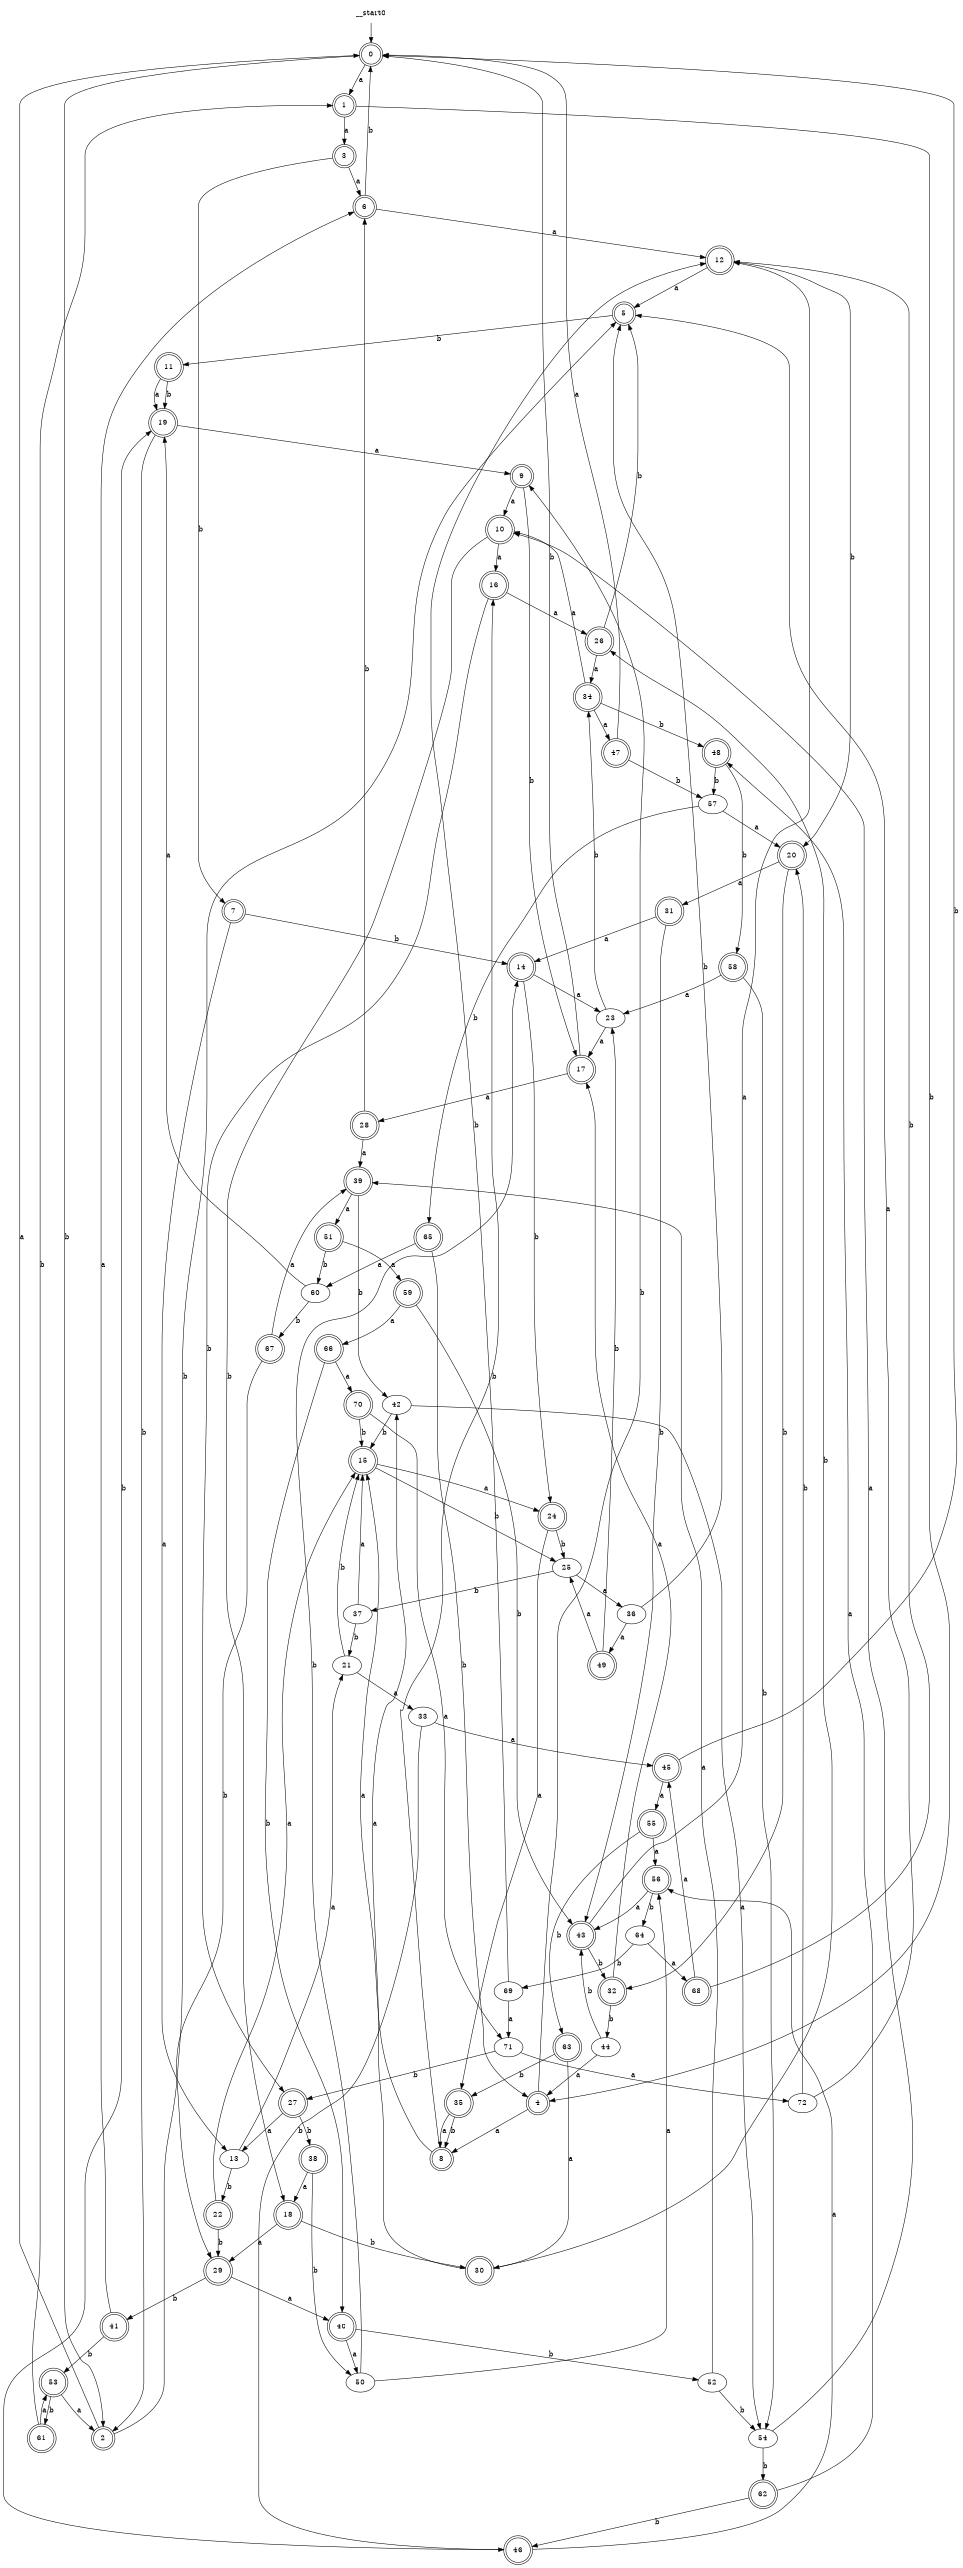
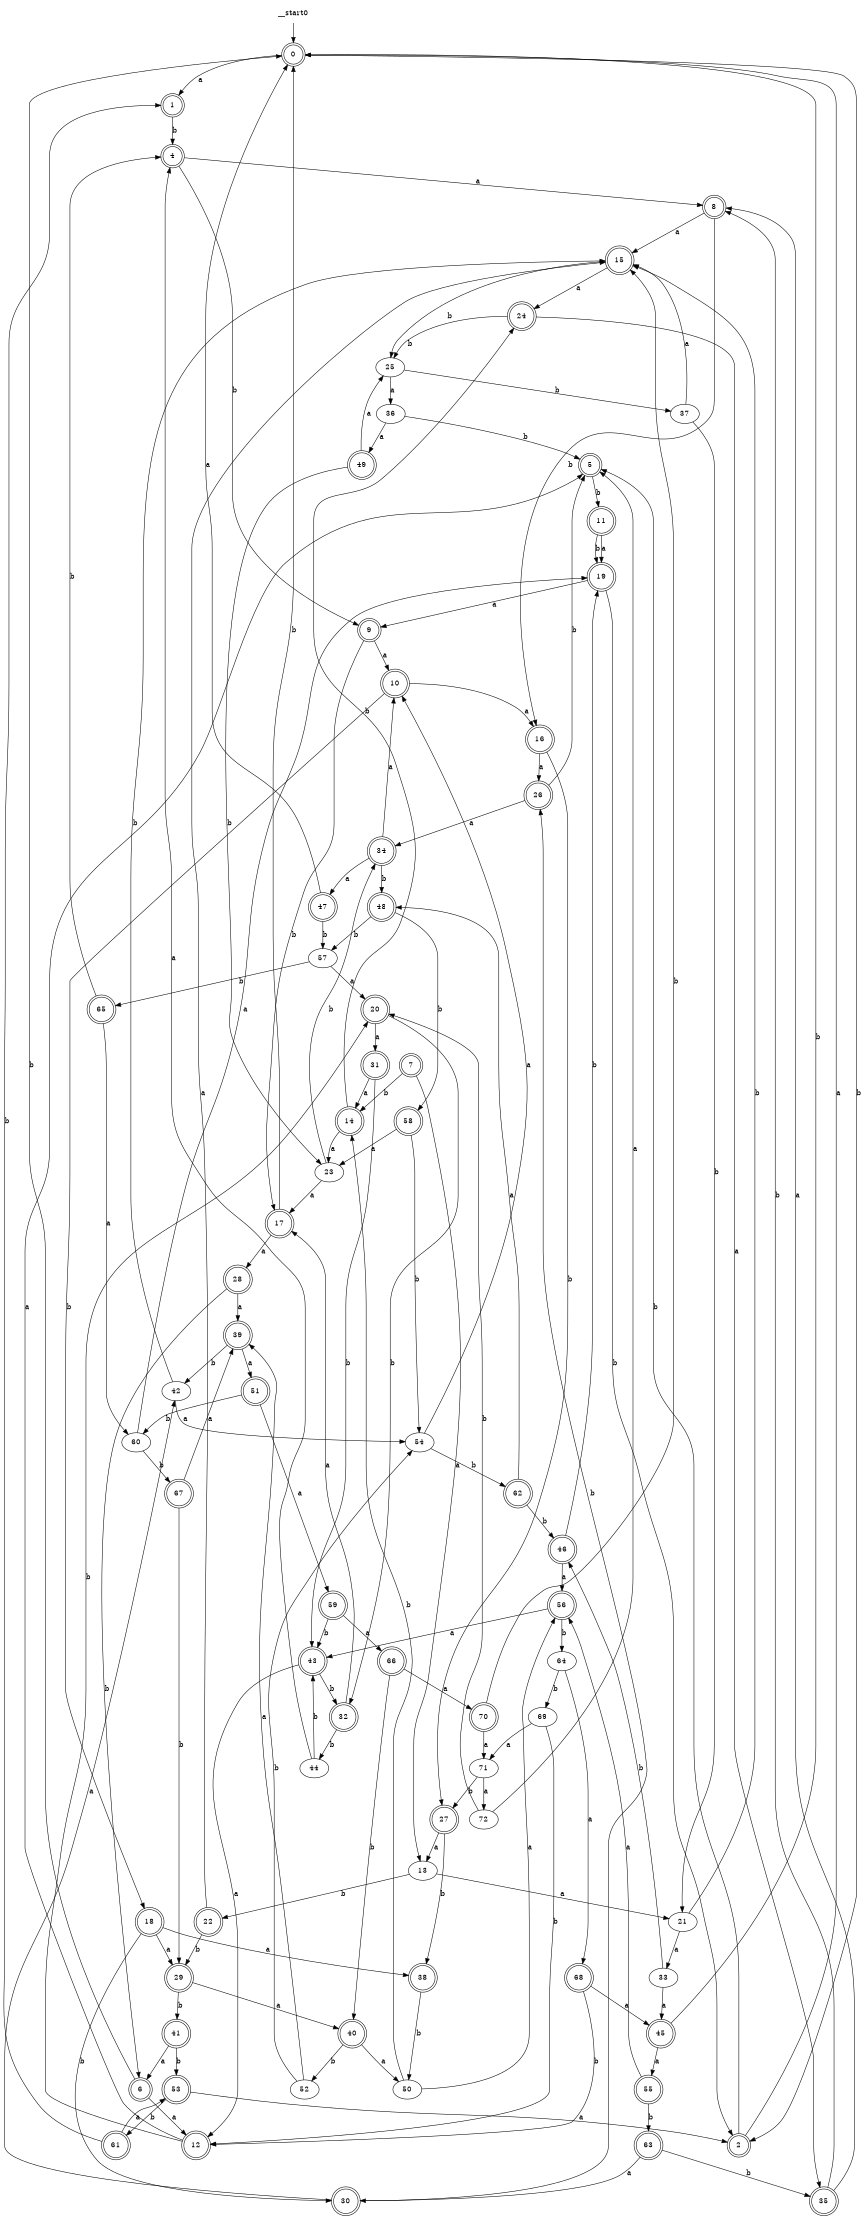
node "3": removed
edge "38" -> "18": reversed
